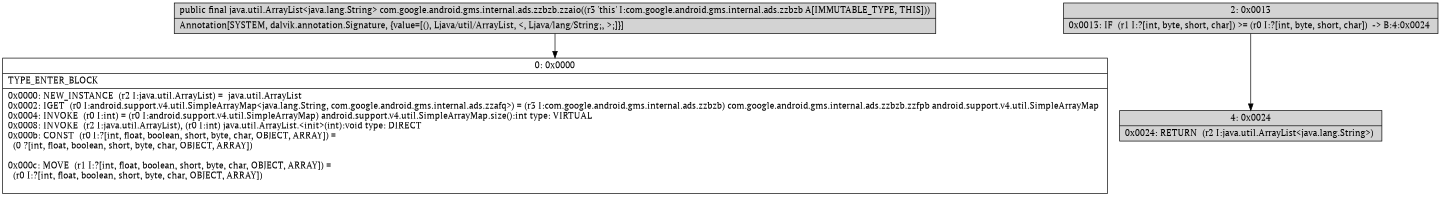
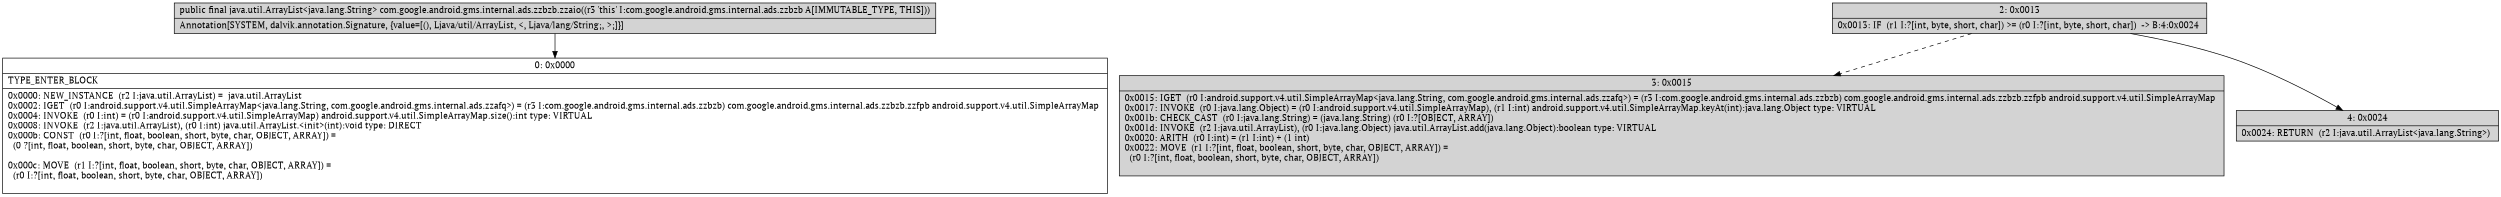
node "3: 0x0015": added
